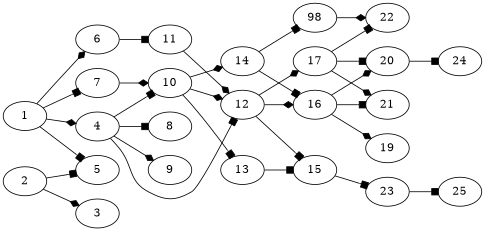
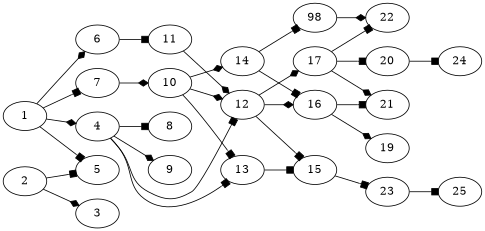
edge "16" -> "20": removed
edge "4" -> "10": now "4" -> "13"
